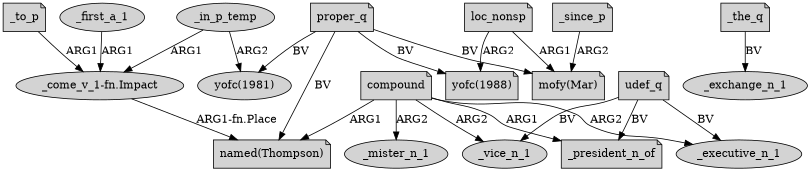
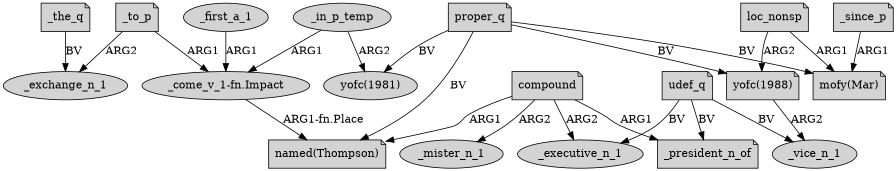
edge "_to_p" -> "_exchange_n_1": added, label "ARG2"
edge "_since_p" -> "mofy(Mar)": label "ARG2" -> "ARG1"
edge "compound" -> "_vice_n_1": now "yofc(1988)" -> "_vice_n_1"
